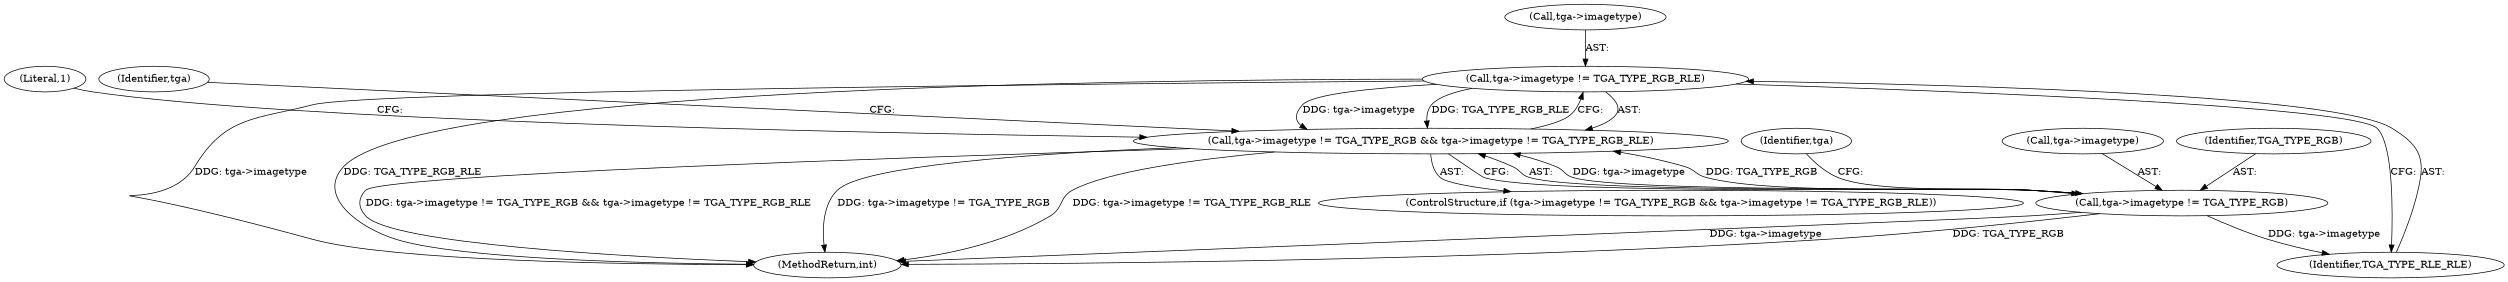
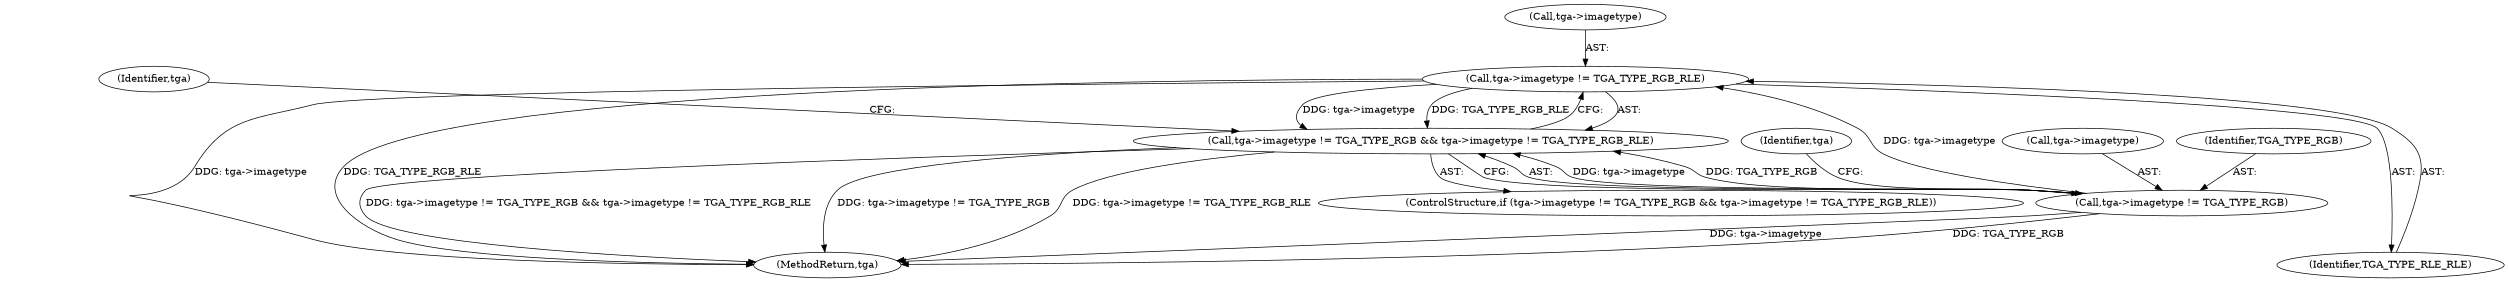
node "(Literal,1)": removed
edge "(Call,tga->imagetype != TGA_TYPE_RGB_RLE)" -> "(Identifier,TGA_TYPE_RLE_RLE)": label "CFG: " -> "AST: "
edge "(Call,tga->imagetype != TGA_TYPE_RGB)" -> "(Identifier,TGA_TYPE_RLE_RLE)": now "(Call,tga->imagetype != TGA_TYPE_RGB)" -> "(Call,tga->imagetype != TGA_TYPE_RGB_RLE)"
node "(MethodReturn,int)": label "(MethodReturn,int)" -> "(MethodReturn,tga)"
